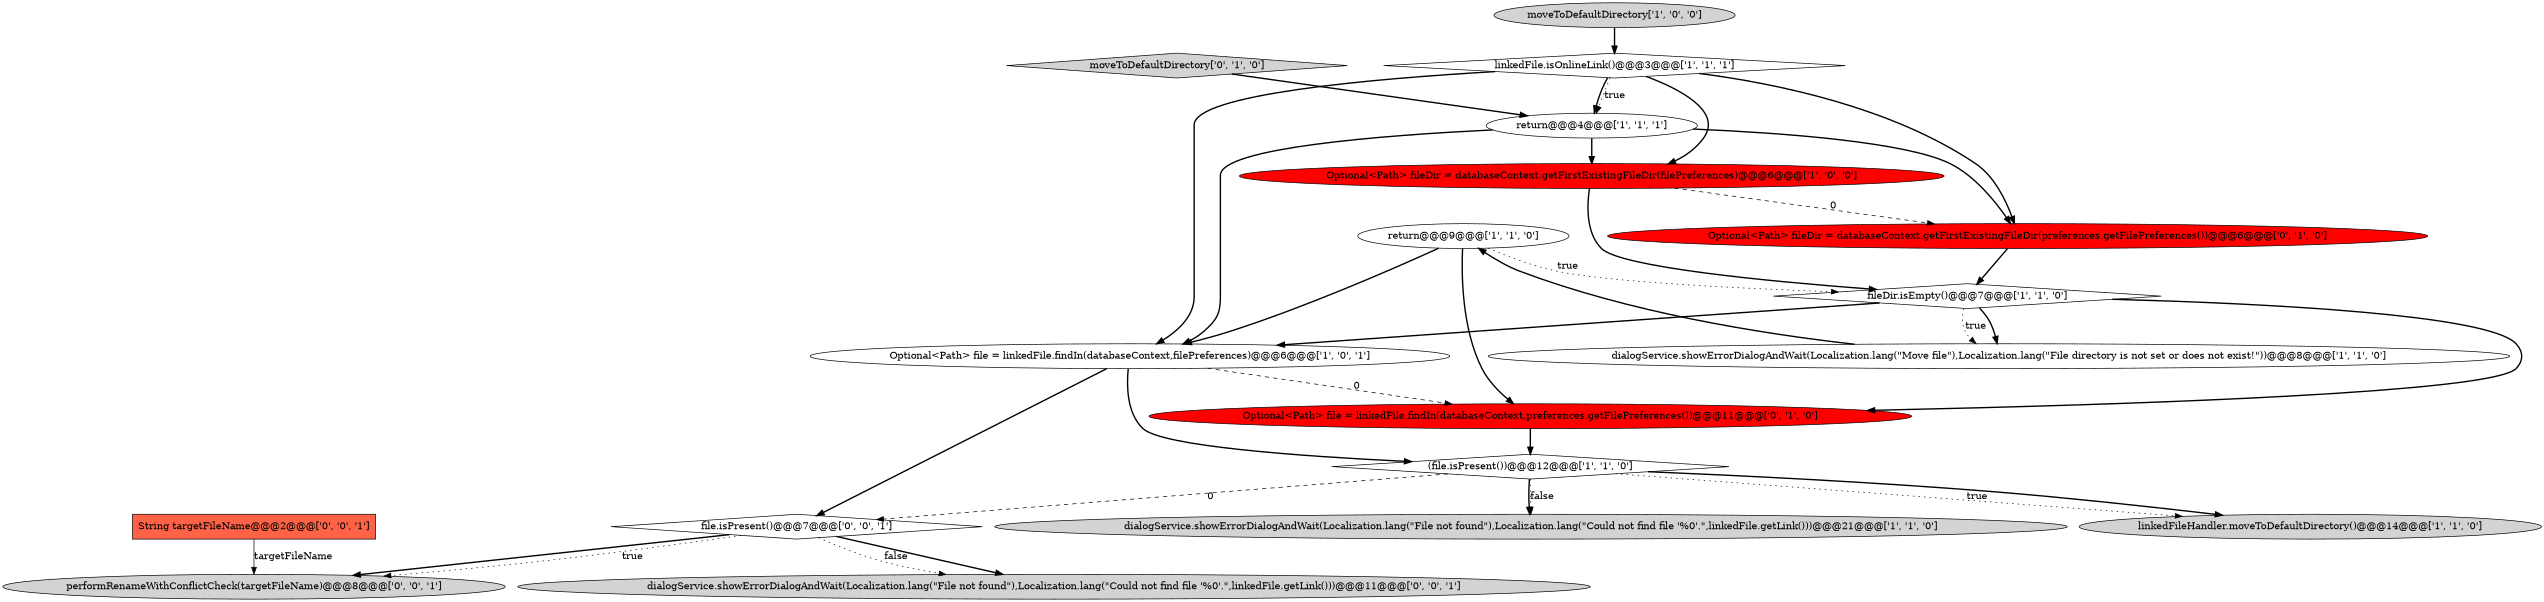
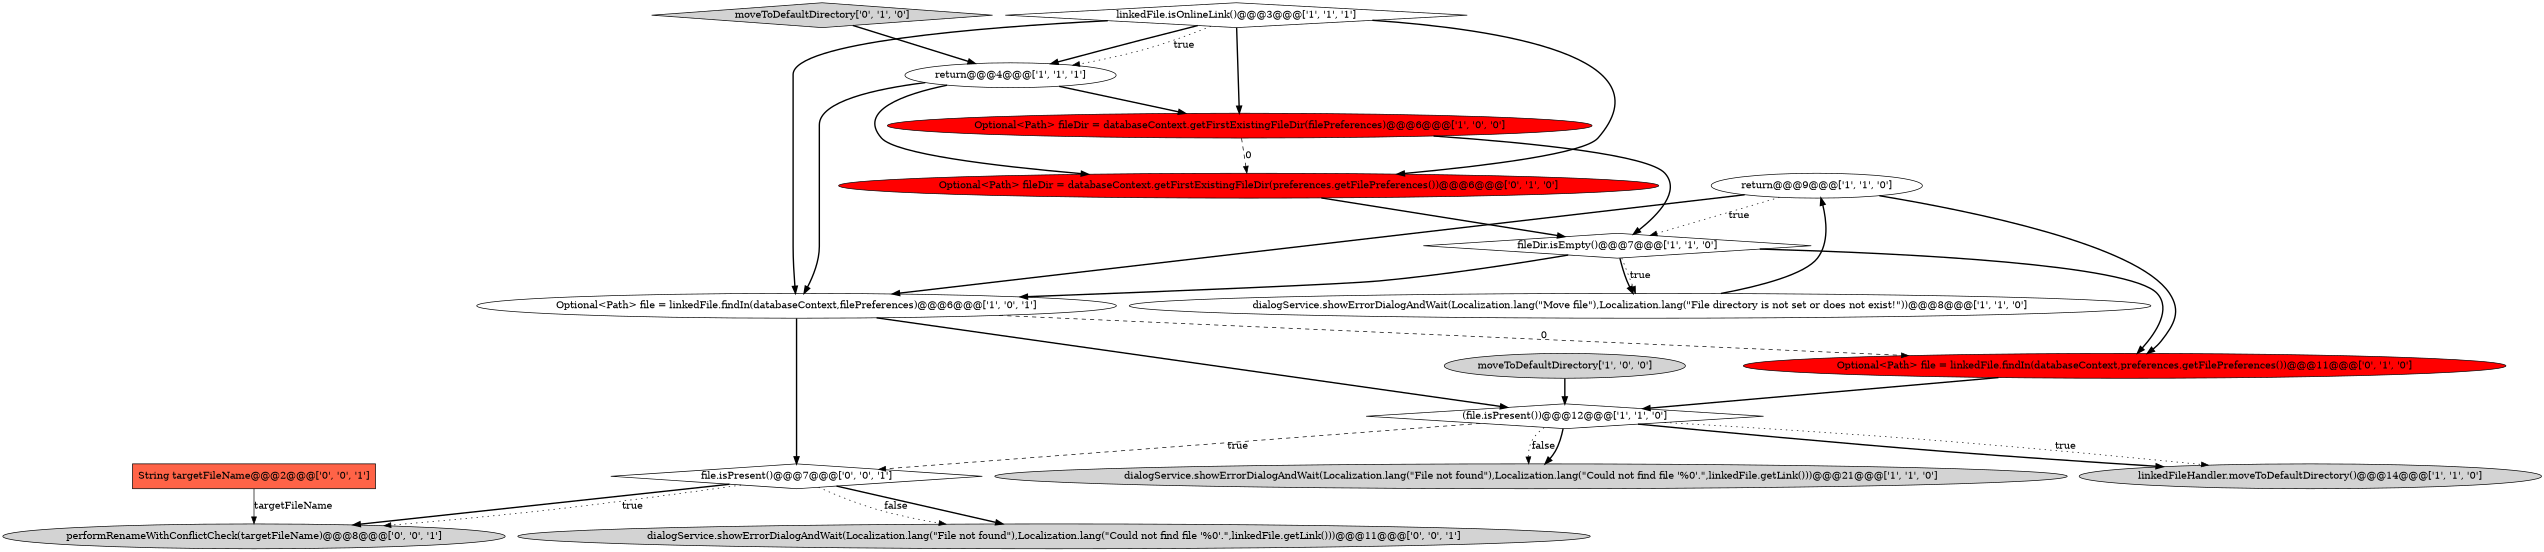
edge "moveToDefaultDirectory['1', '0', '0']" -> "linkedFile.isOnlineLink()@@@3@@@['1', '1', '1']": now "moveToDefaultDirectory['1', '0', '0']" -> "(file.isPresent())@@@12@@@['1', '1', '0']"
edge "(file.isPresent())@@@12@@@['1', '1', '0']" -> "file.isPresent()@@@7@@@['0', '0', '1']": label "0" -> "true"
